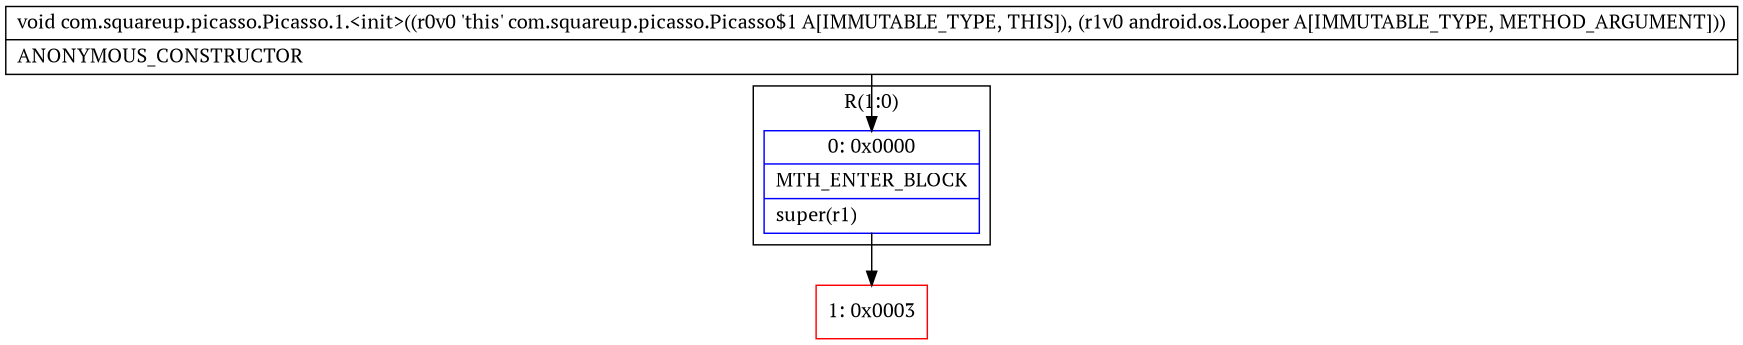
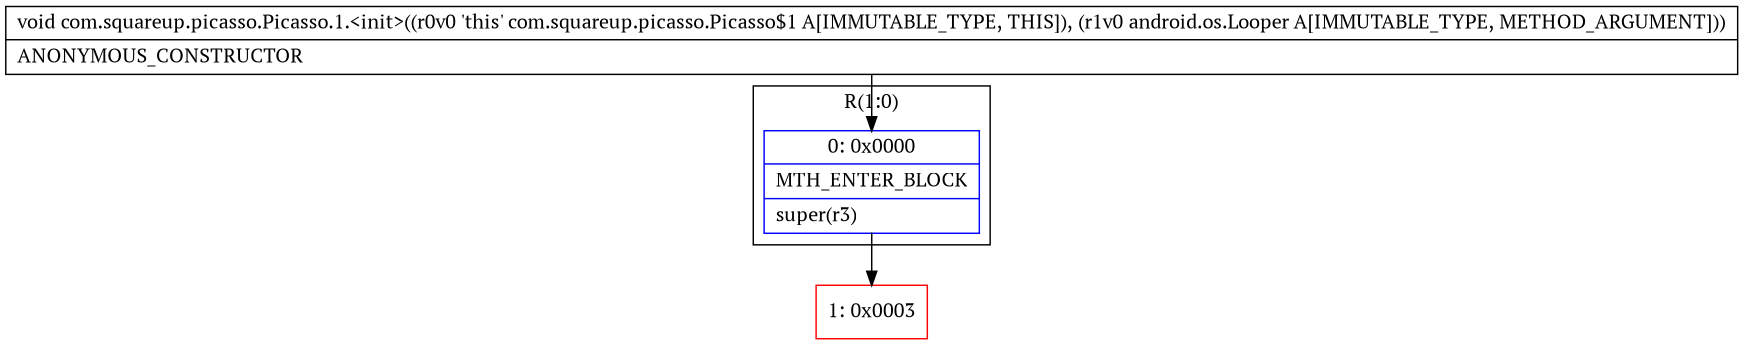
node "0: 0x0000": text "super(r1)" -> "super(r3)"
